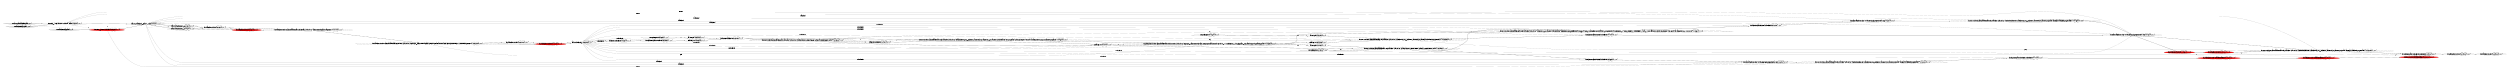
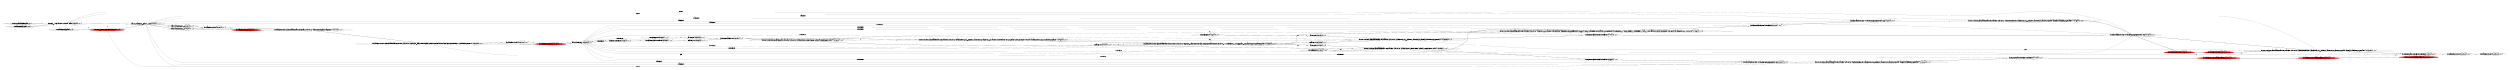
node "publishEntries(numberOfEntries)@@@42@@@['0', '1', '0']": removed
